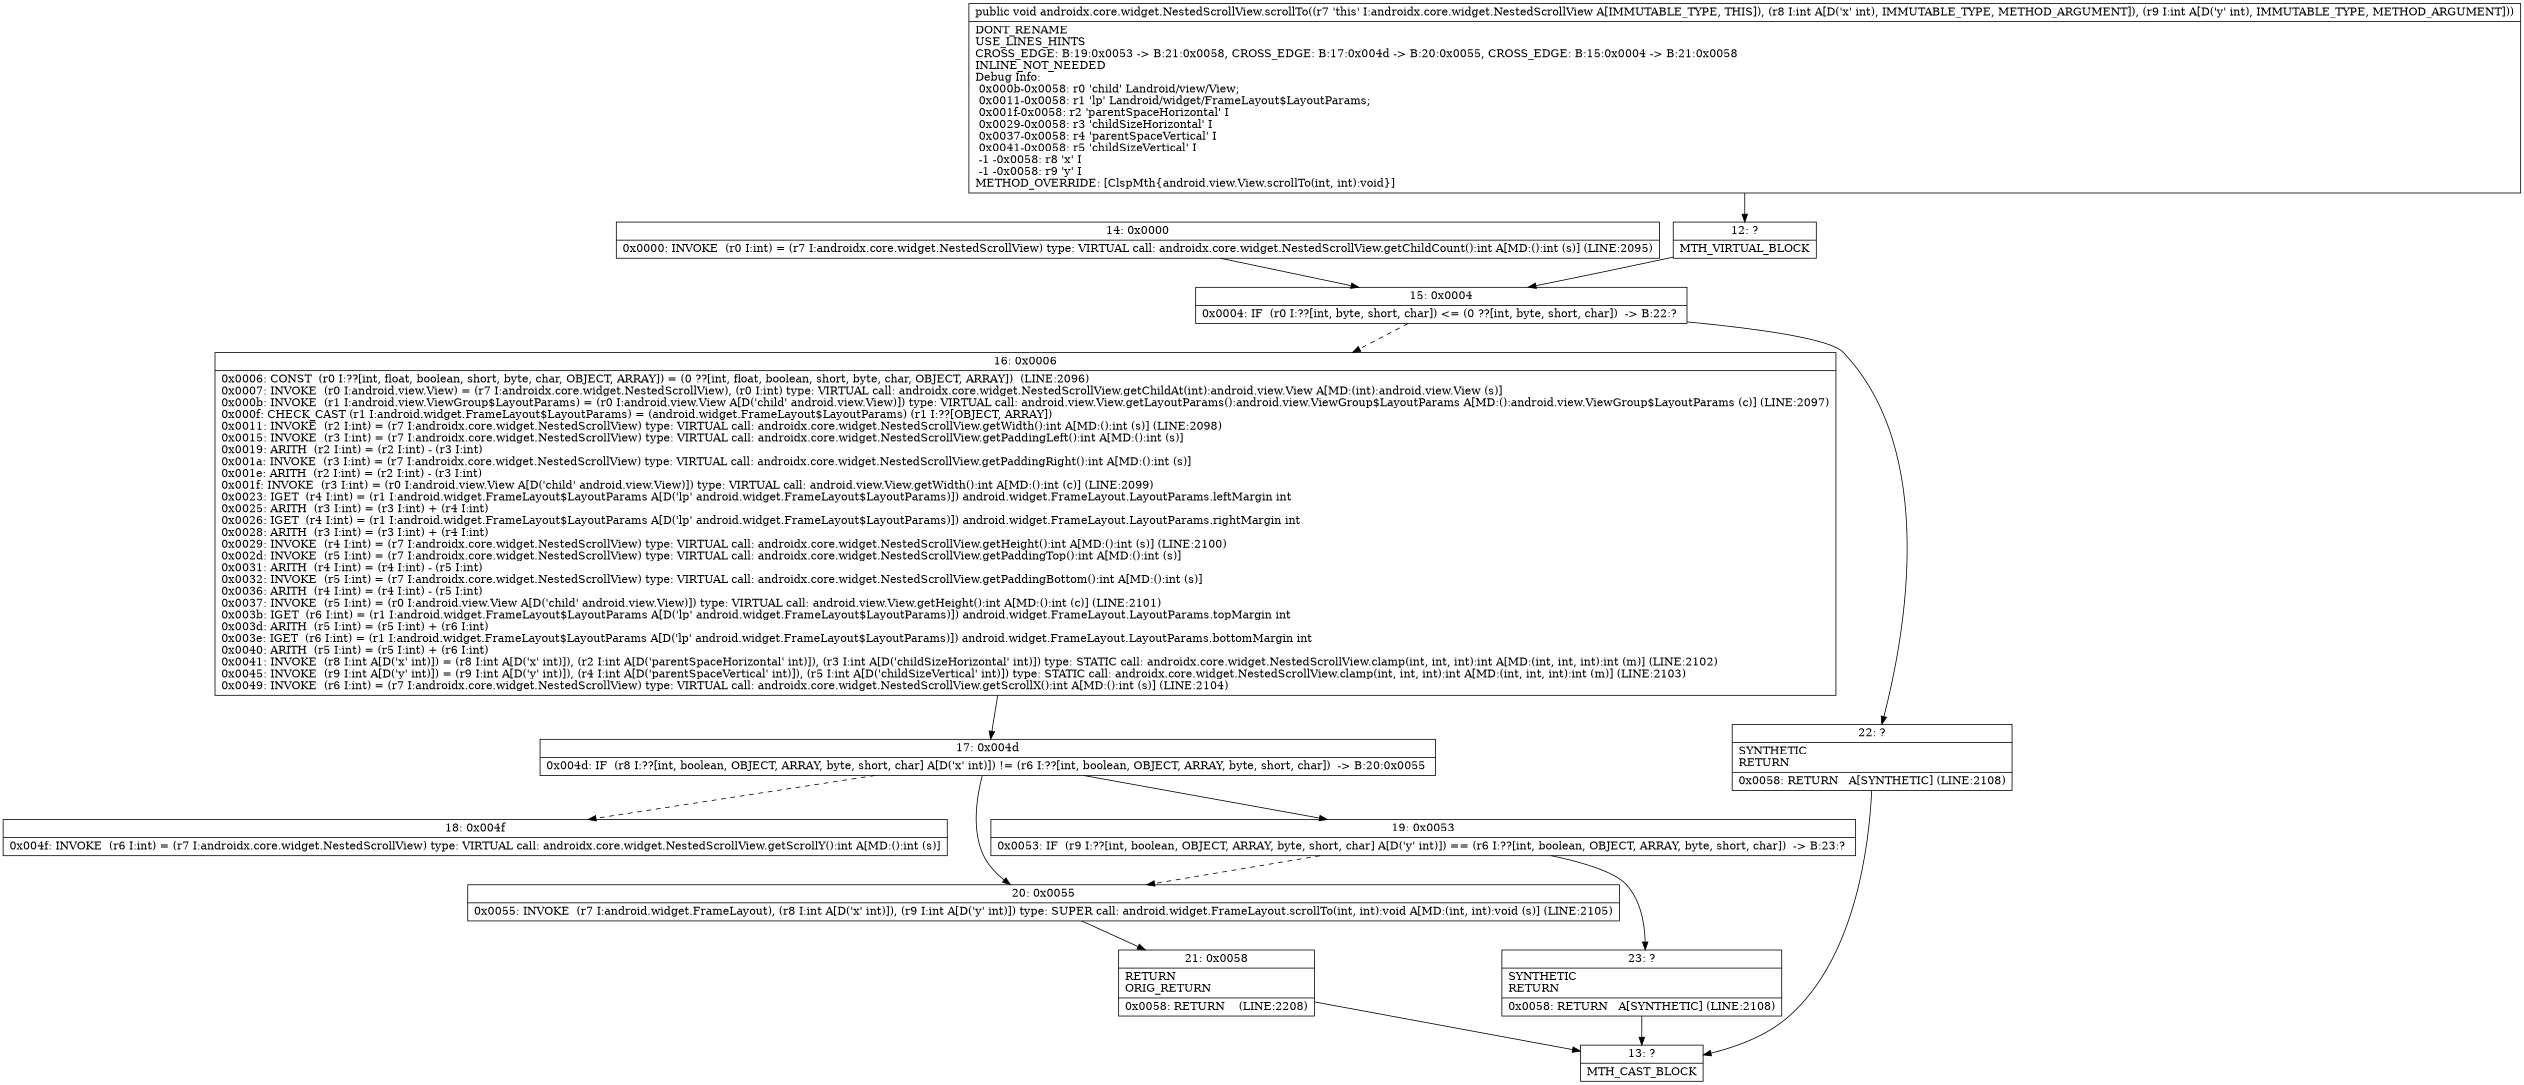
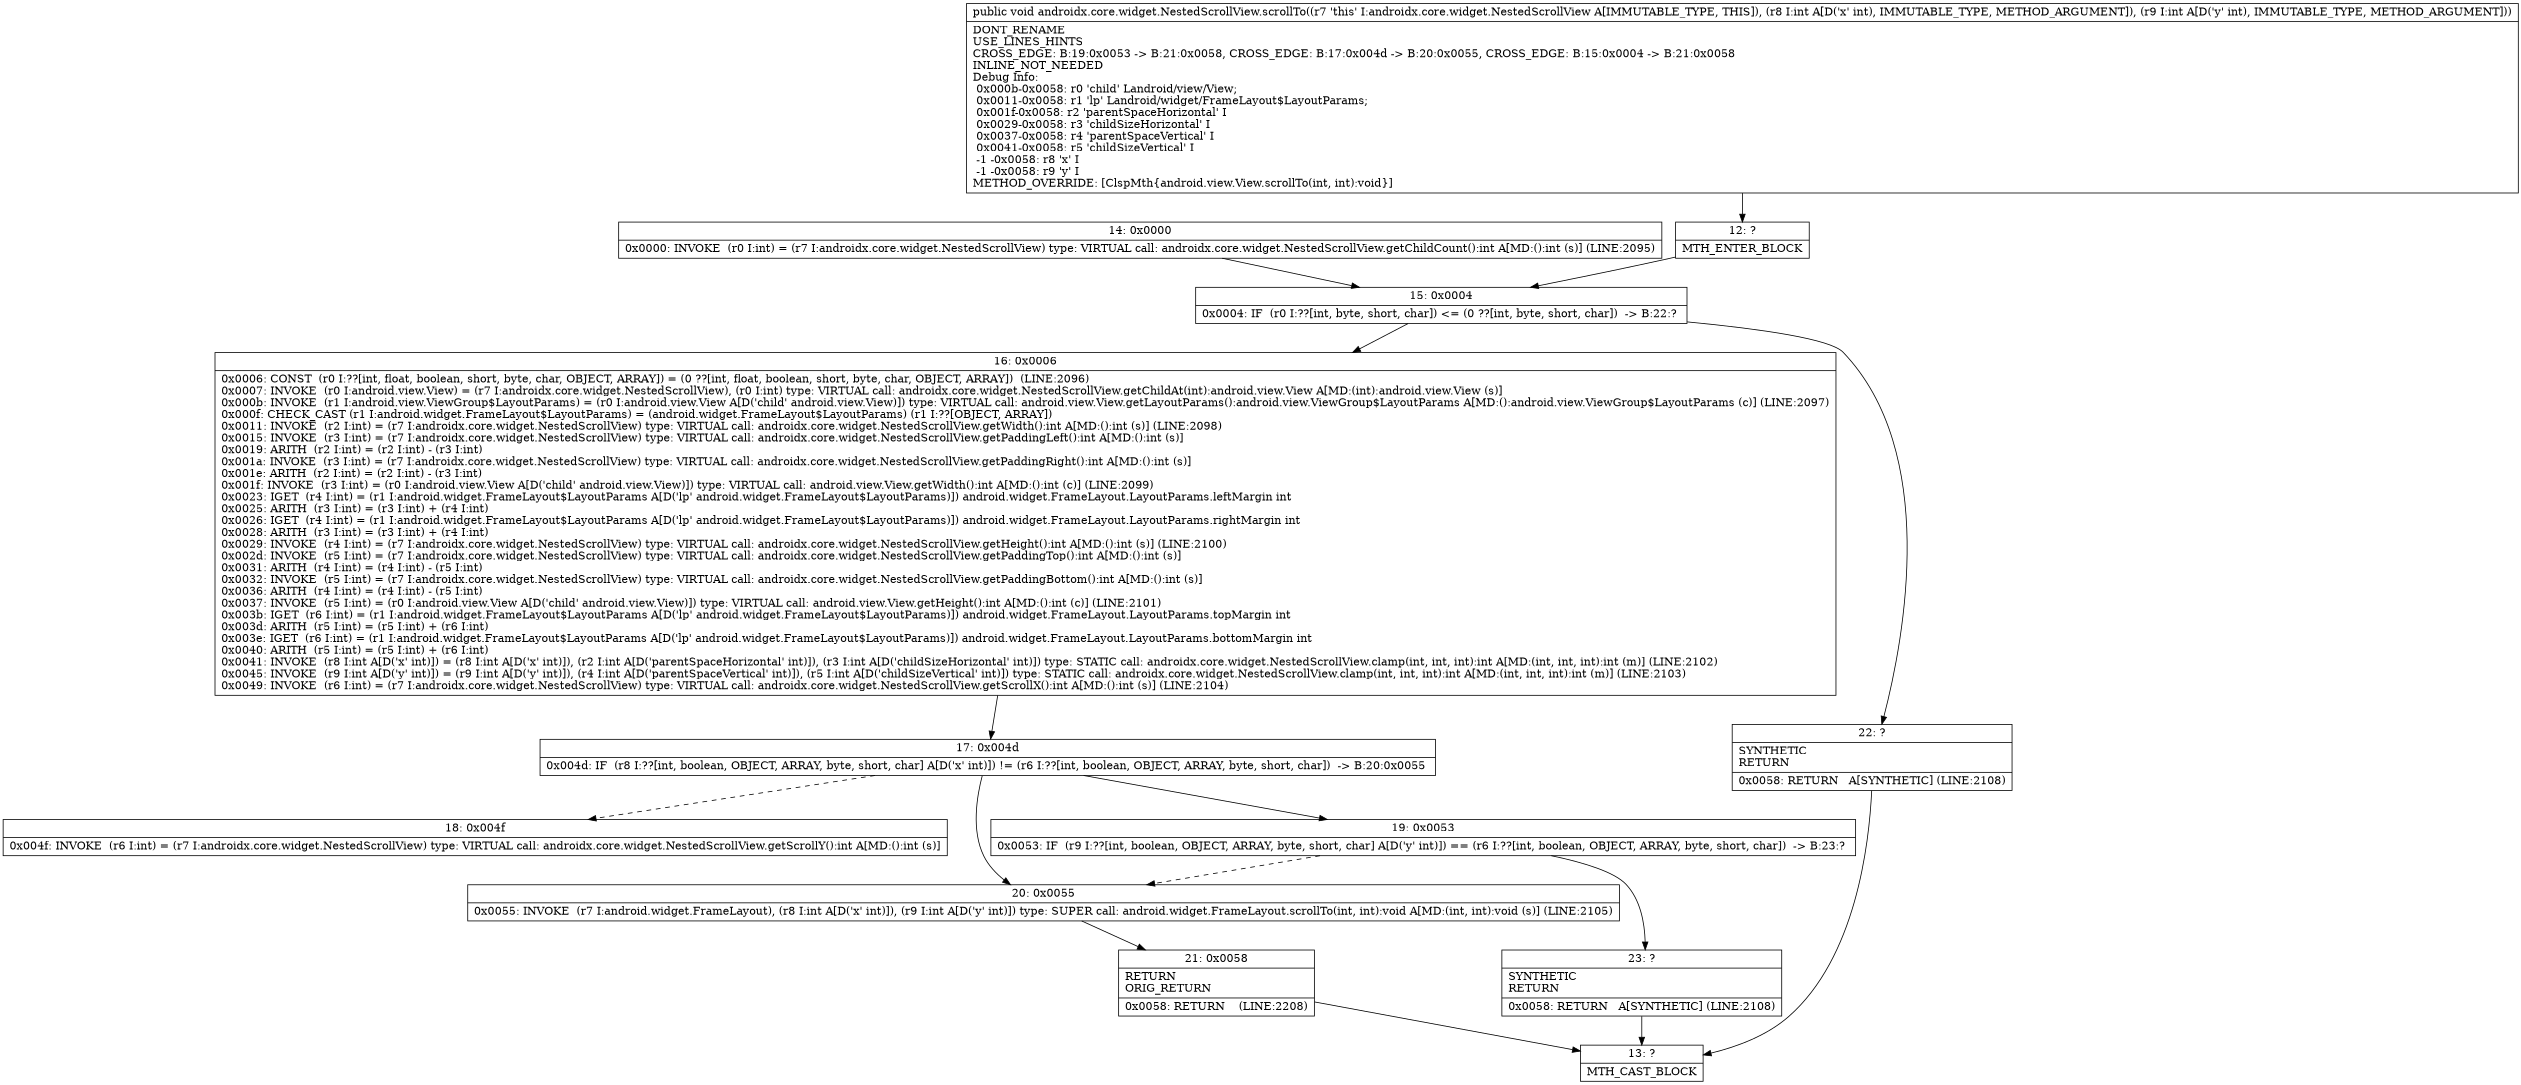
node "12: ?": text "MTH_VIRTUAL_BLOCK" -> "MTH_ENTER_BLOCK"
edge "15: 0x0004" -> "16: 0x0006": style dashed -> solid
